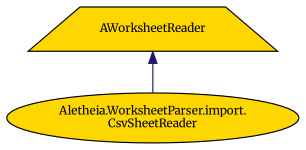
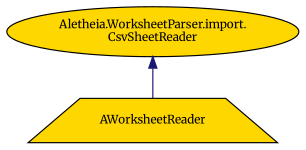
edge "Aletheia.WorksheetParser.import. CsvSheetReader" -> "AWorksheetReader": reversed
